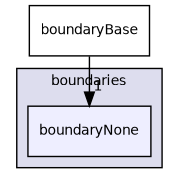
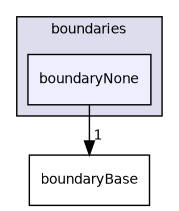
edge "boundaryBase" -> "boundaryNone": reversed
